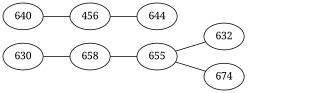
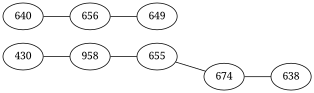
node "456": label "456" -> "656"
node "644": label "644" -> "649"
node "632": removed
node "630": label "630" -> "430"
node "658": label "658" -> "958"
node "638": added
